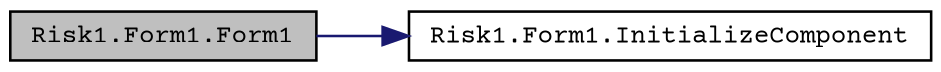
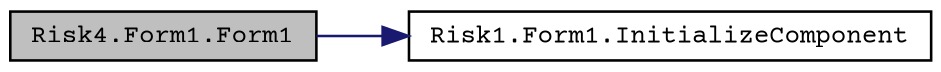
node "Risk1.Form1.Form1": label "Risk1.Form1.Form1" -> "Risk4.Form1.Form1"
